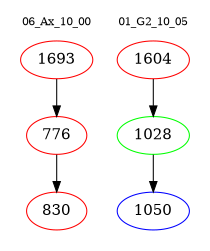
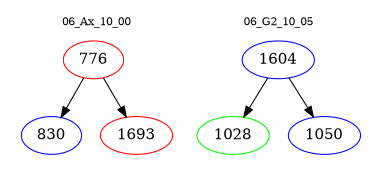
cluster "01_G2_10_05": label "01_G2_10_05" -> "06_G2_10_05"
node "1604": color red -> blue
edge "1693" -> "776": reversed
edge "1028" -> "1050": now "1604" -> "1050"
node "830": color red -> blue
